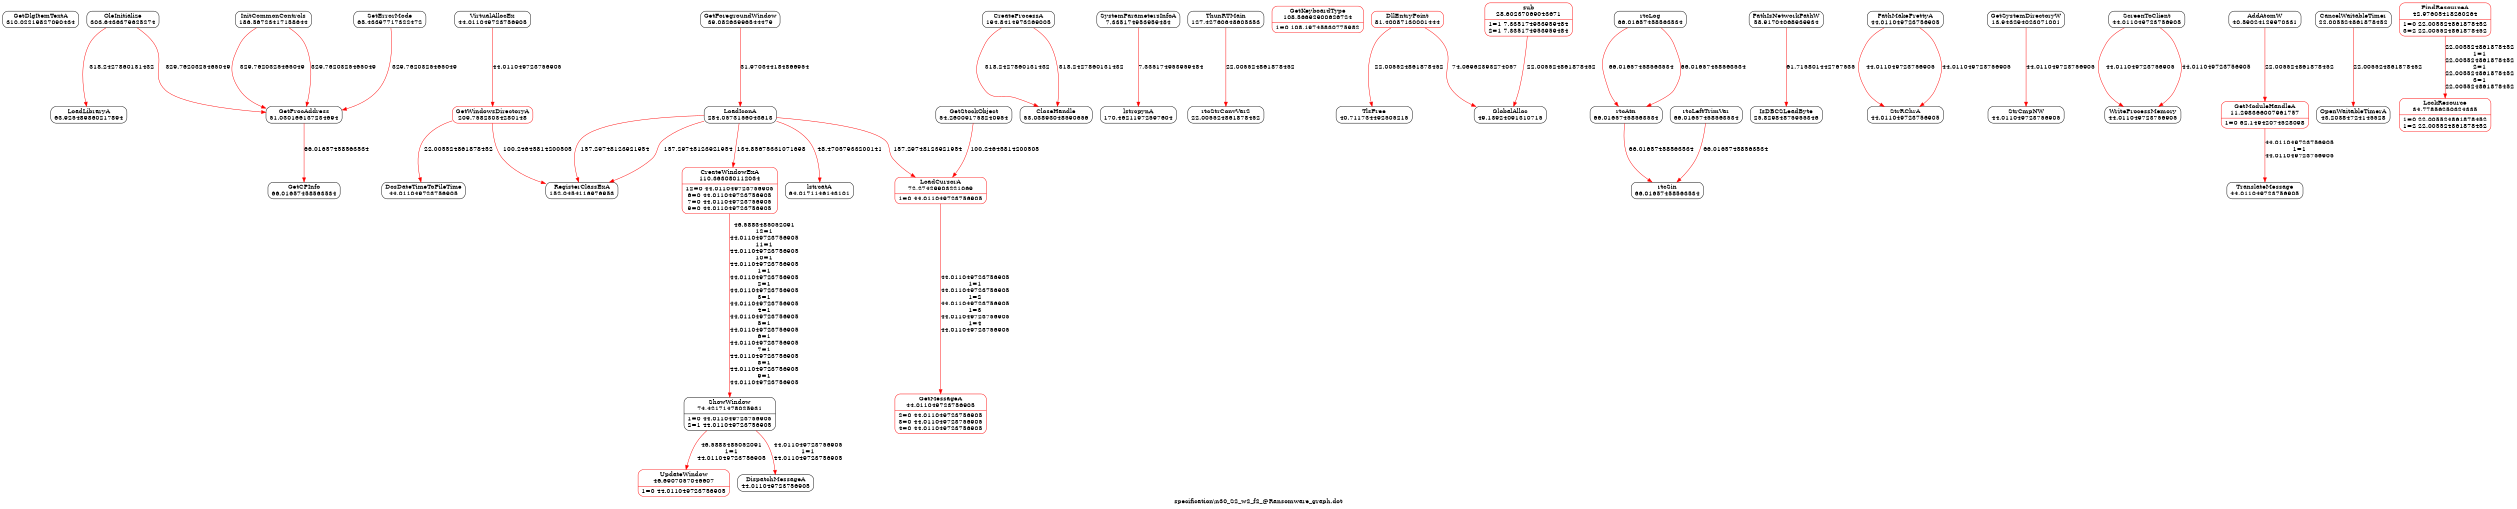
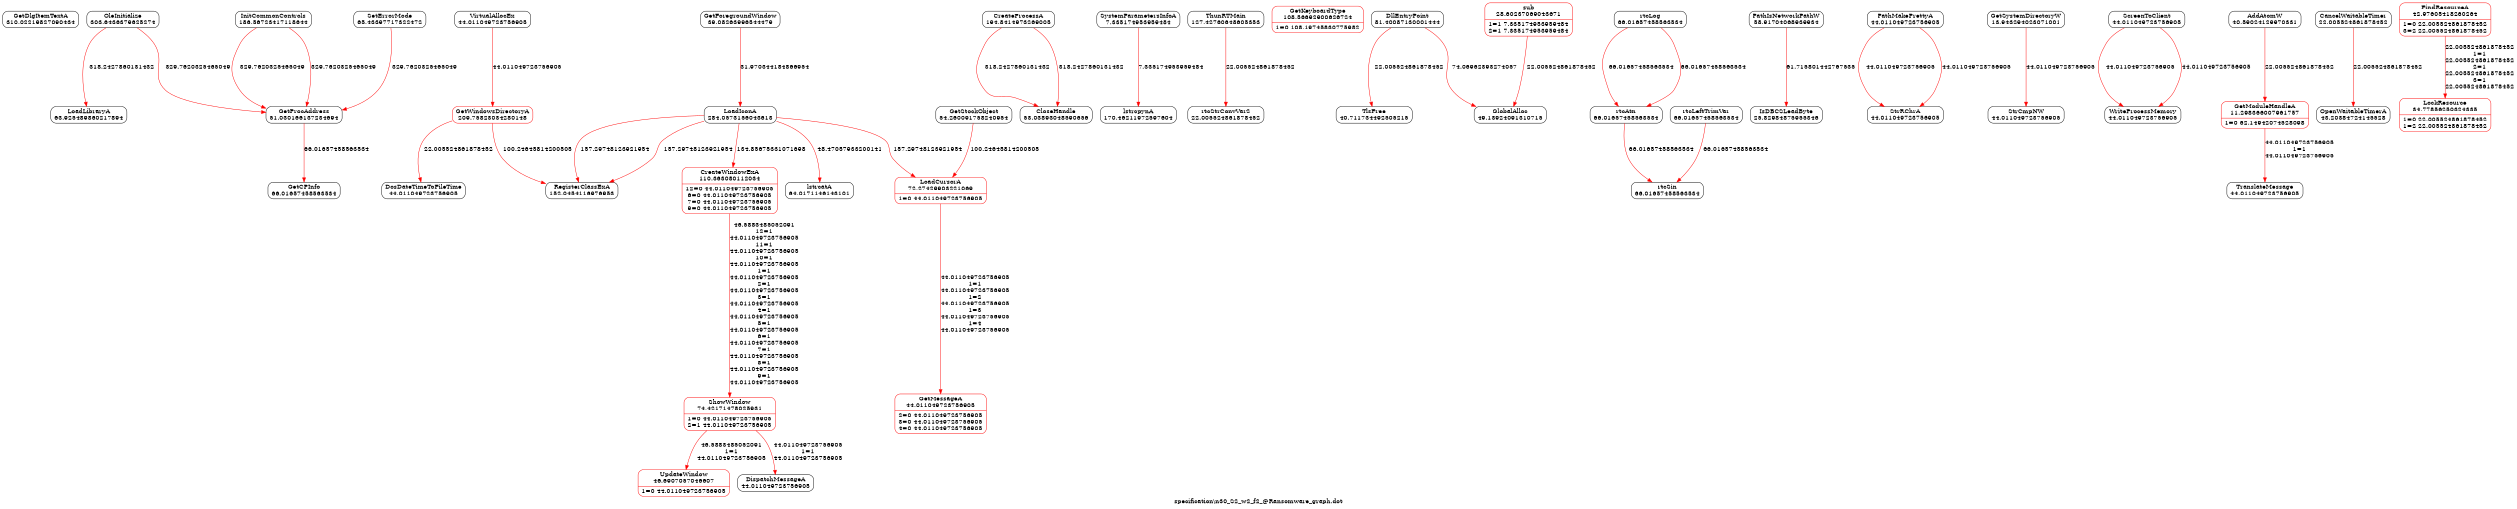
node "DllEntryPoint": color red -> black
node "InitCommonControls": text "186.56723417158644" -> "186.56723417118644"
node "ShowWindow": color black -> red
